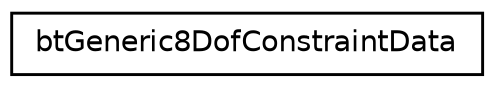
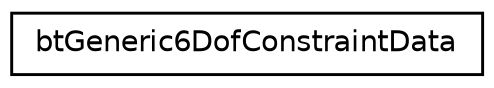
node "btGeneric8DofConstraintData": label "btGeneric8DofConstraintData" -> "btGeneric6DofConstraintData"
